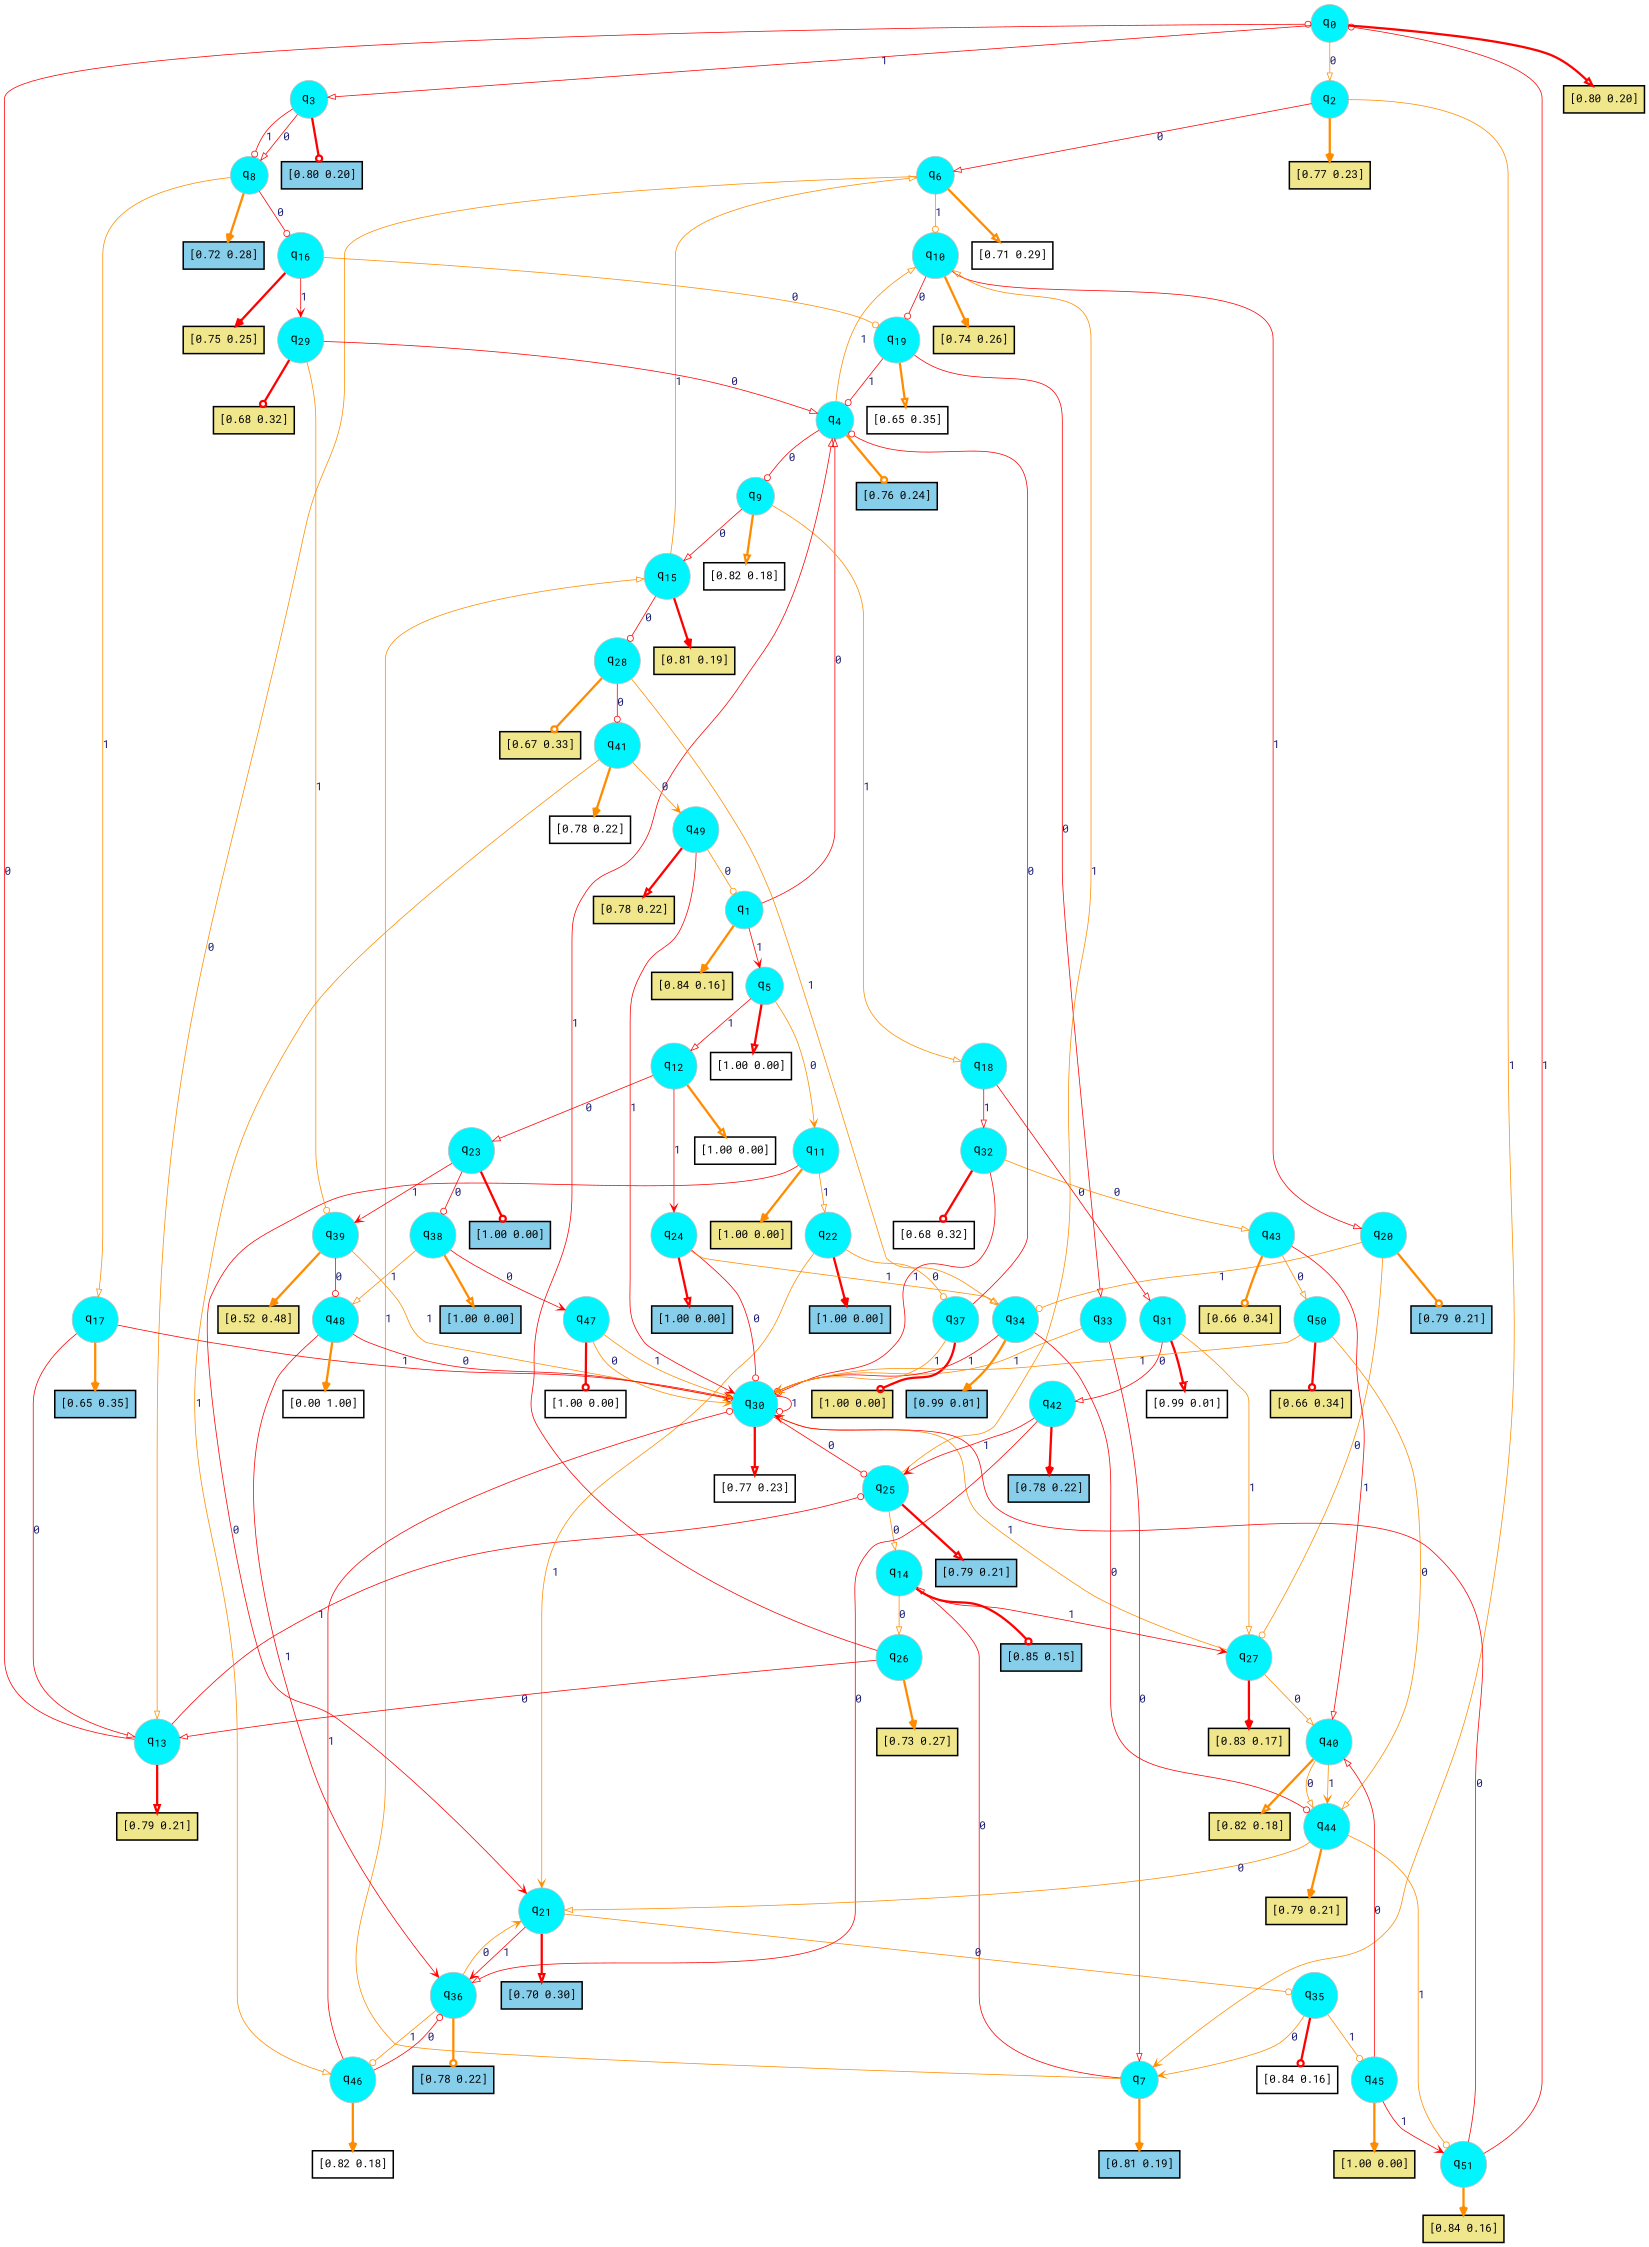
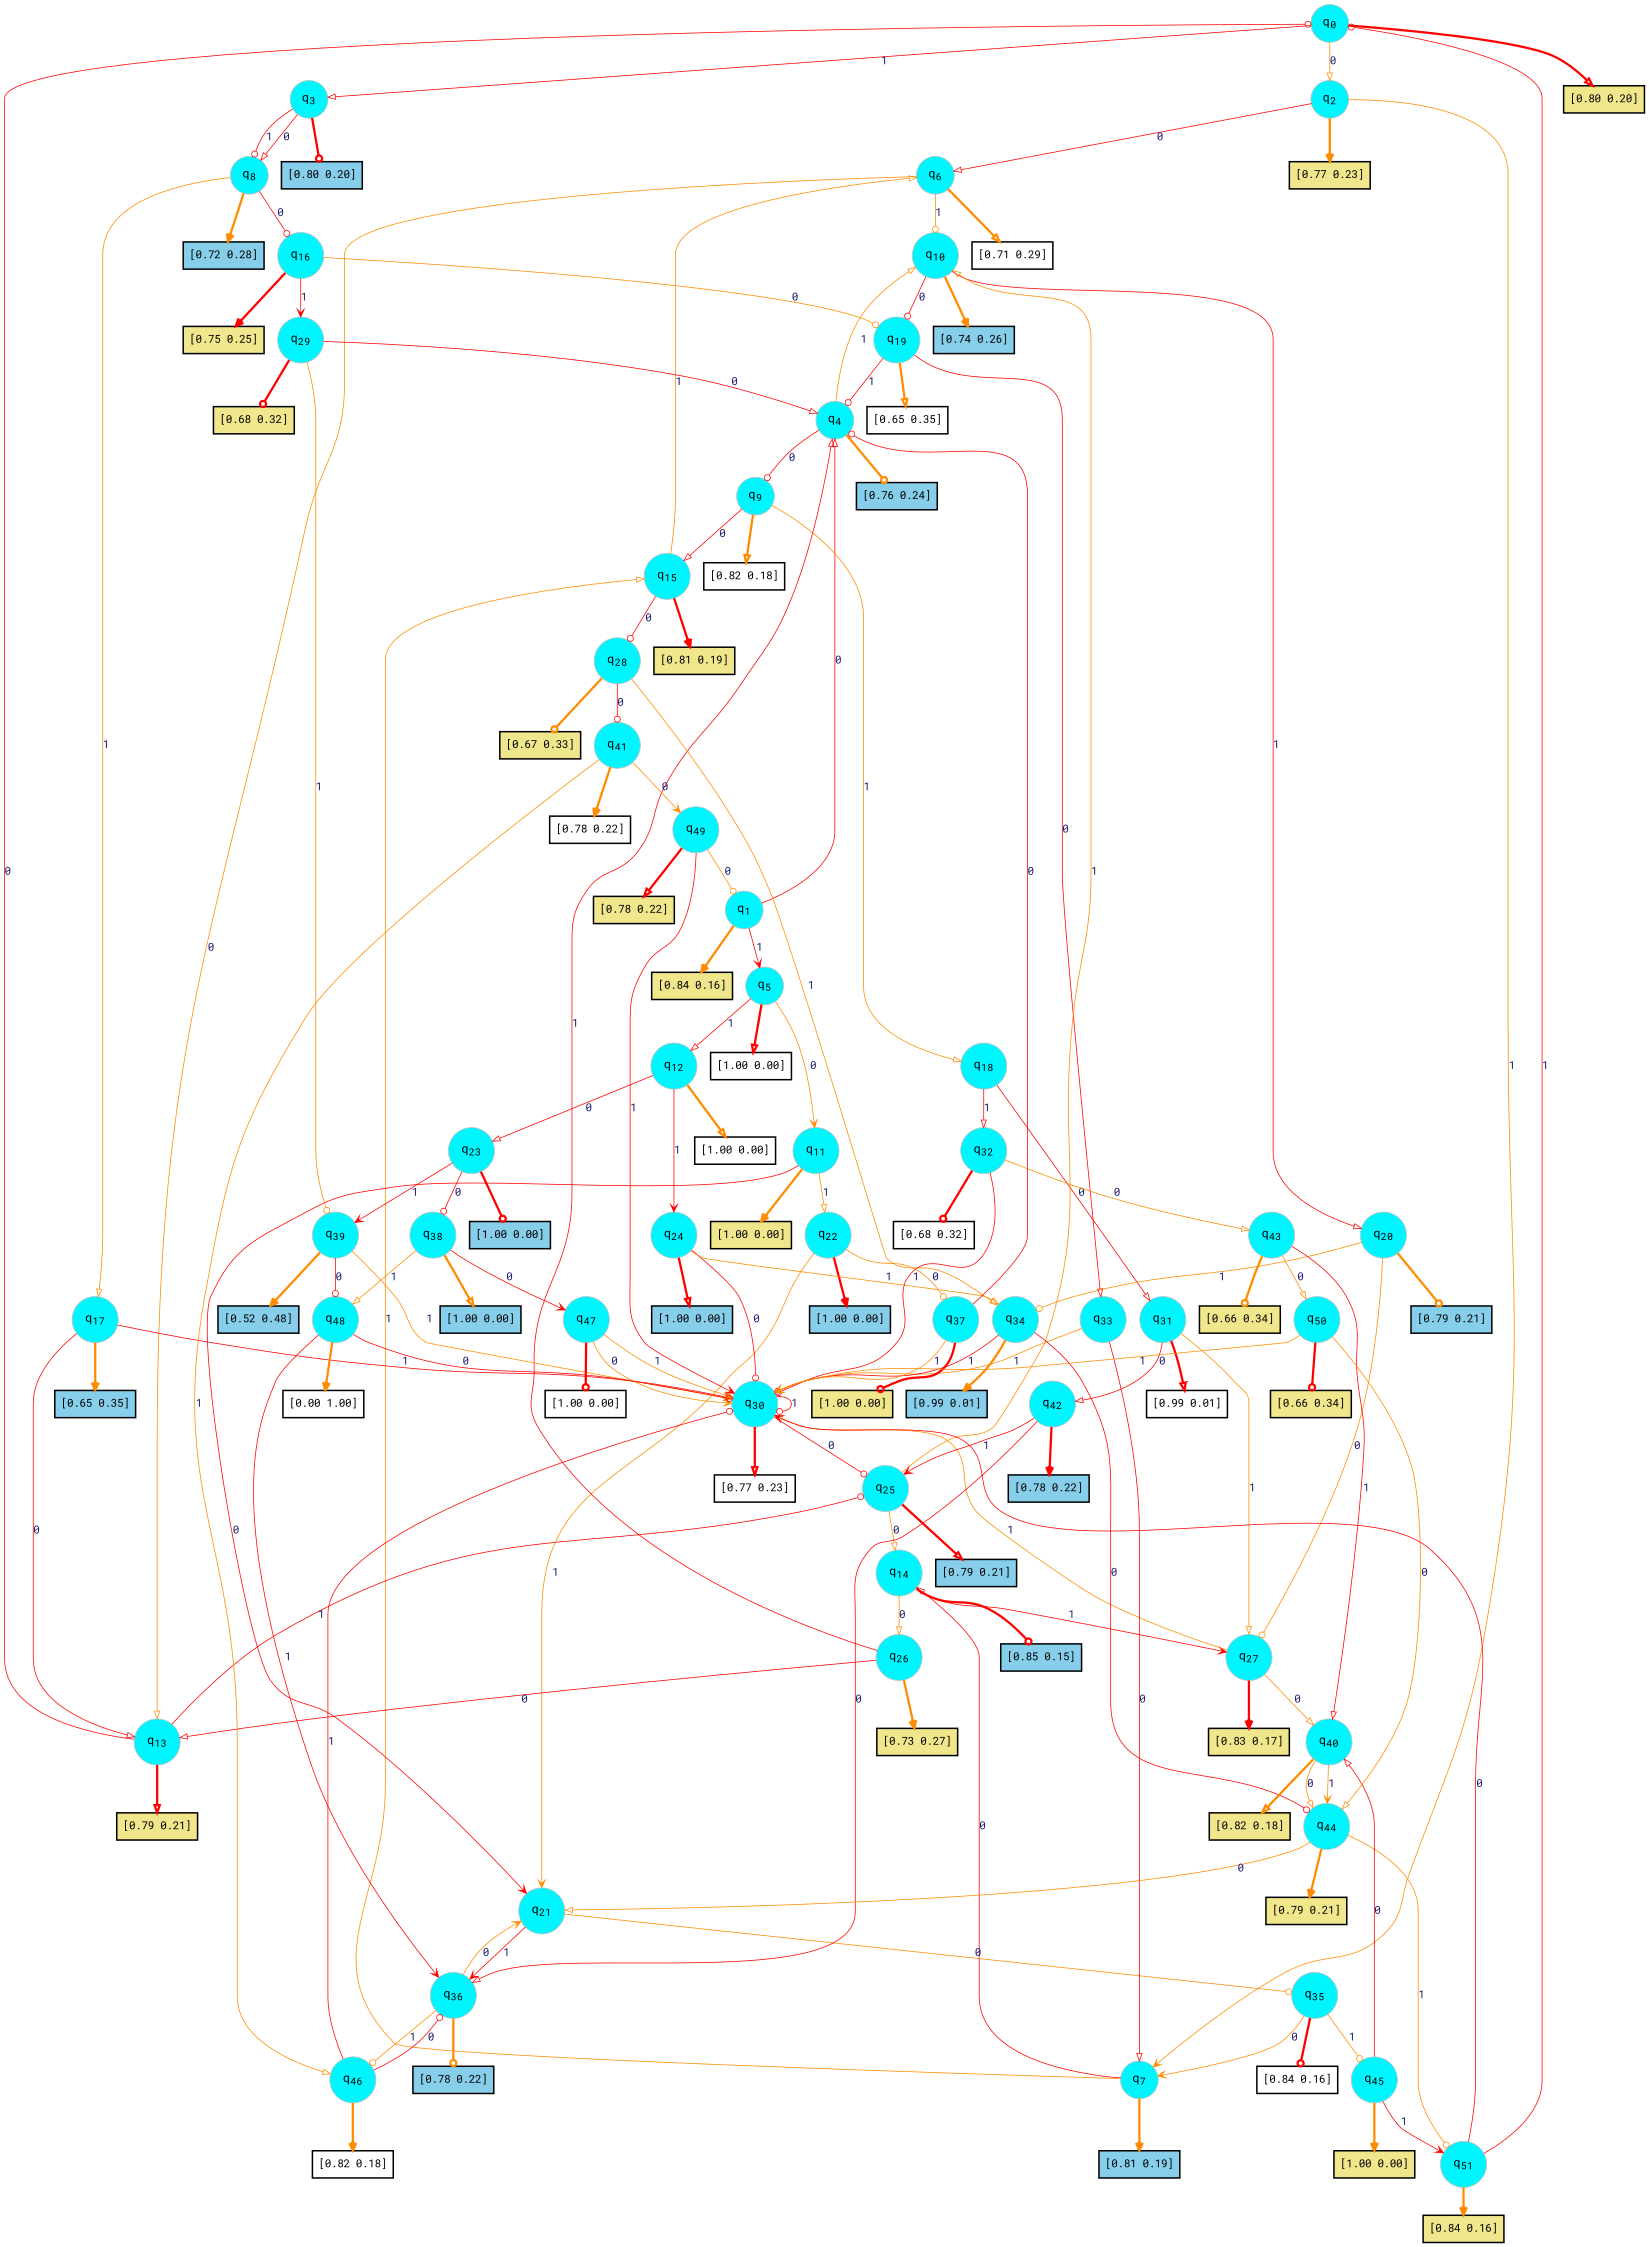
node "[0.74 0.26]": fillcolor khaki -> skyblue
node "[0.52 0.48]": fillcolor khaki -> skyblue
node "[0.70 0.30]": removed
